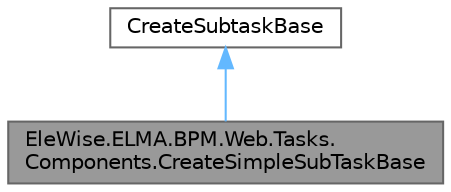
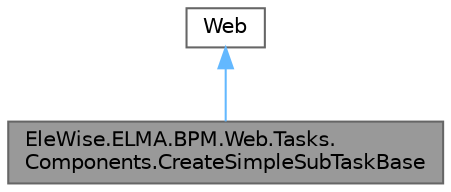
node "CreateSubtaskBase": label "CreateSubtaskBase" -> "Web"
